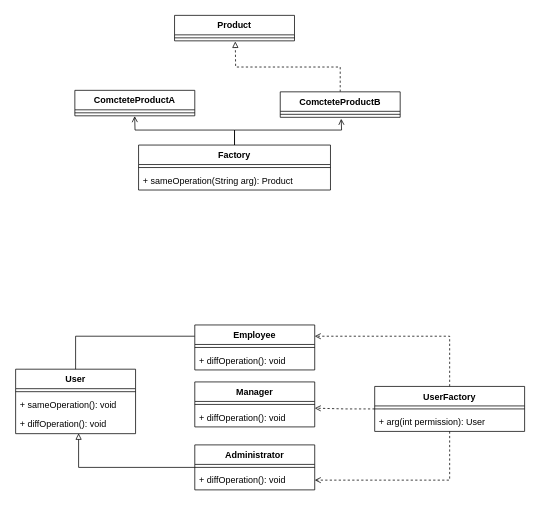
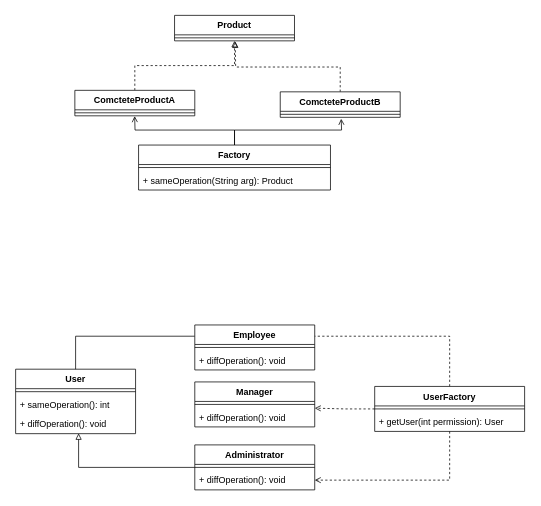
edge "ComcteteProductA" -> "Product": added
edge "UserFactory" -> "Employee": arrowhead open -> none
node "+ sameOperation(): void": label "+ sameOperation(): void" -> "+ sameOperation(): int"
node "+ arg(int permission): User": label "+ arg(int permission): User" -> "+ getUser(int permission): User"
